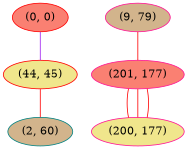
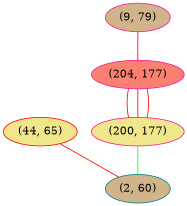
node "(0, 0)": removed
node "(44, 45)": label "(44, 45)" -> "(44, 65)"
node "(201, 177)": label "(201, 177)" -> "(204, 177)"
edge "(200, 177)" -- "(2, 60)": added
